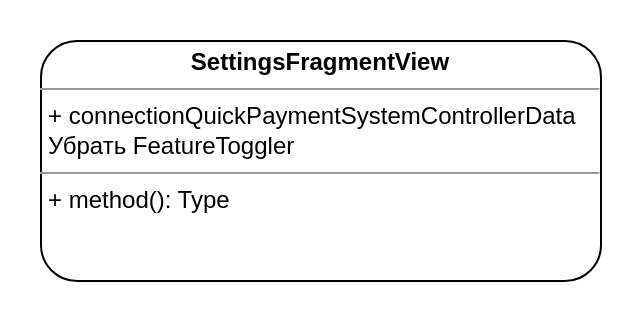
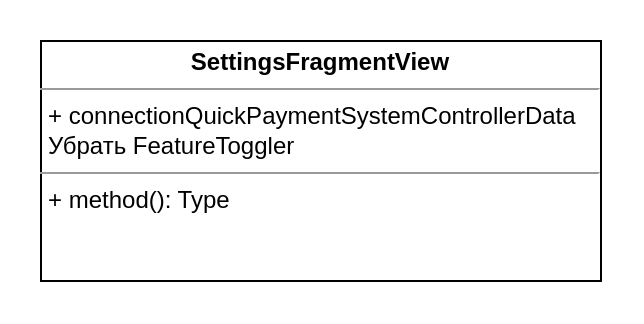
node "SettingsFragmentView + connectionQuickPaymentSystemControllerData Убрать FeatureToggler + method(): Type": shape rounded rectangle -> rectangle
